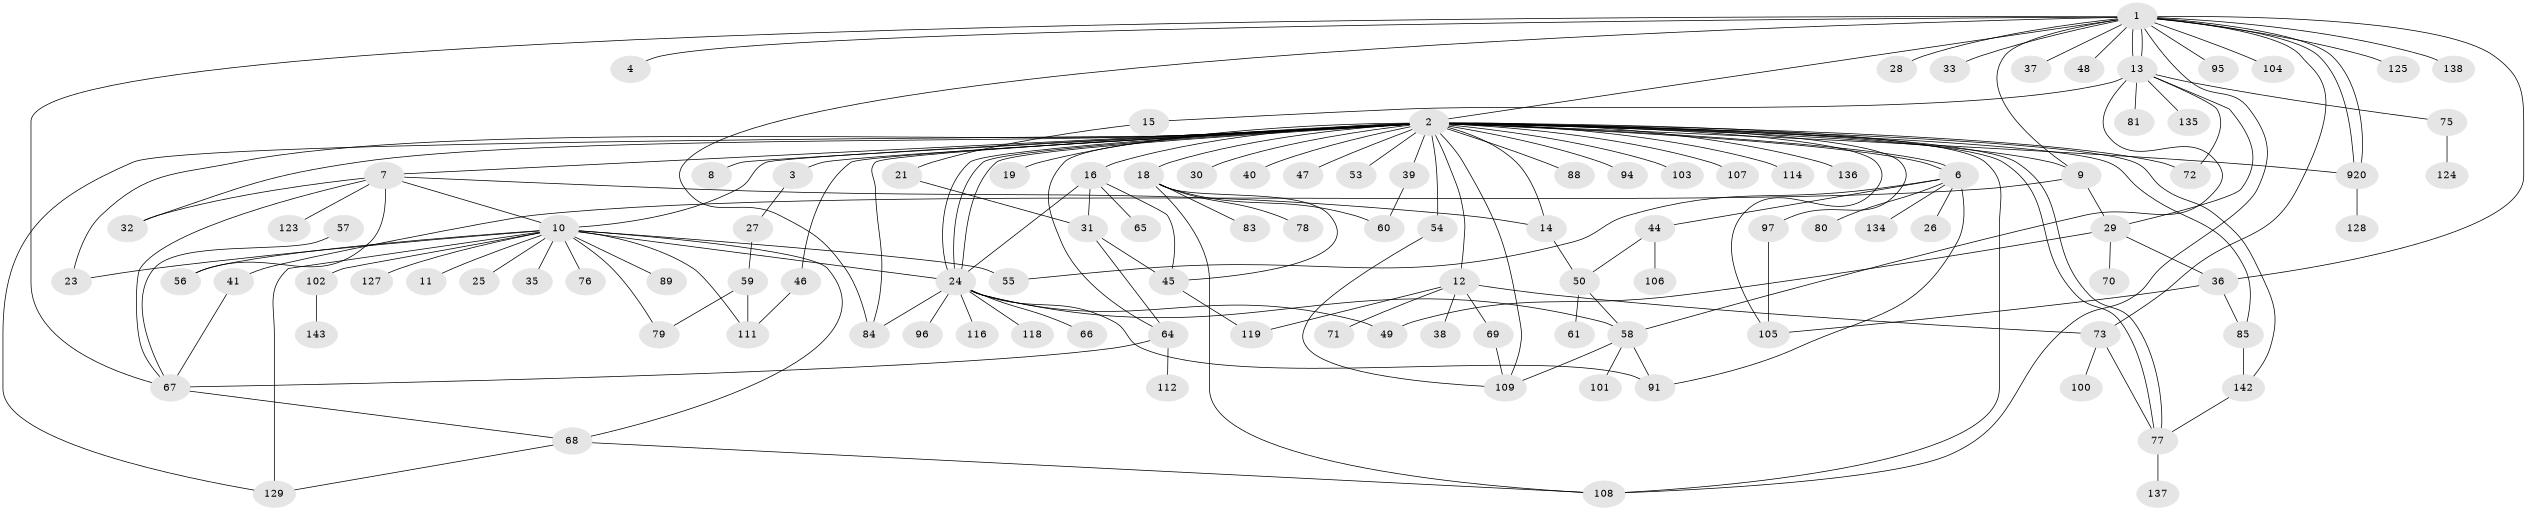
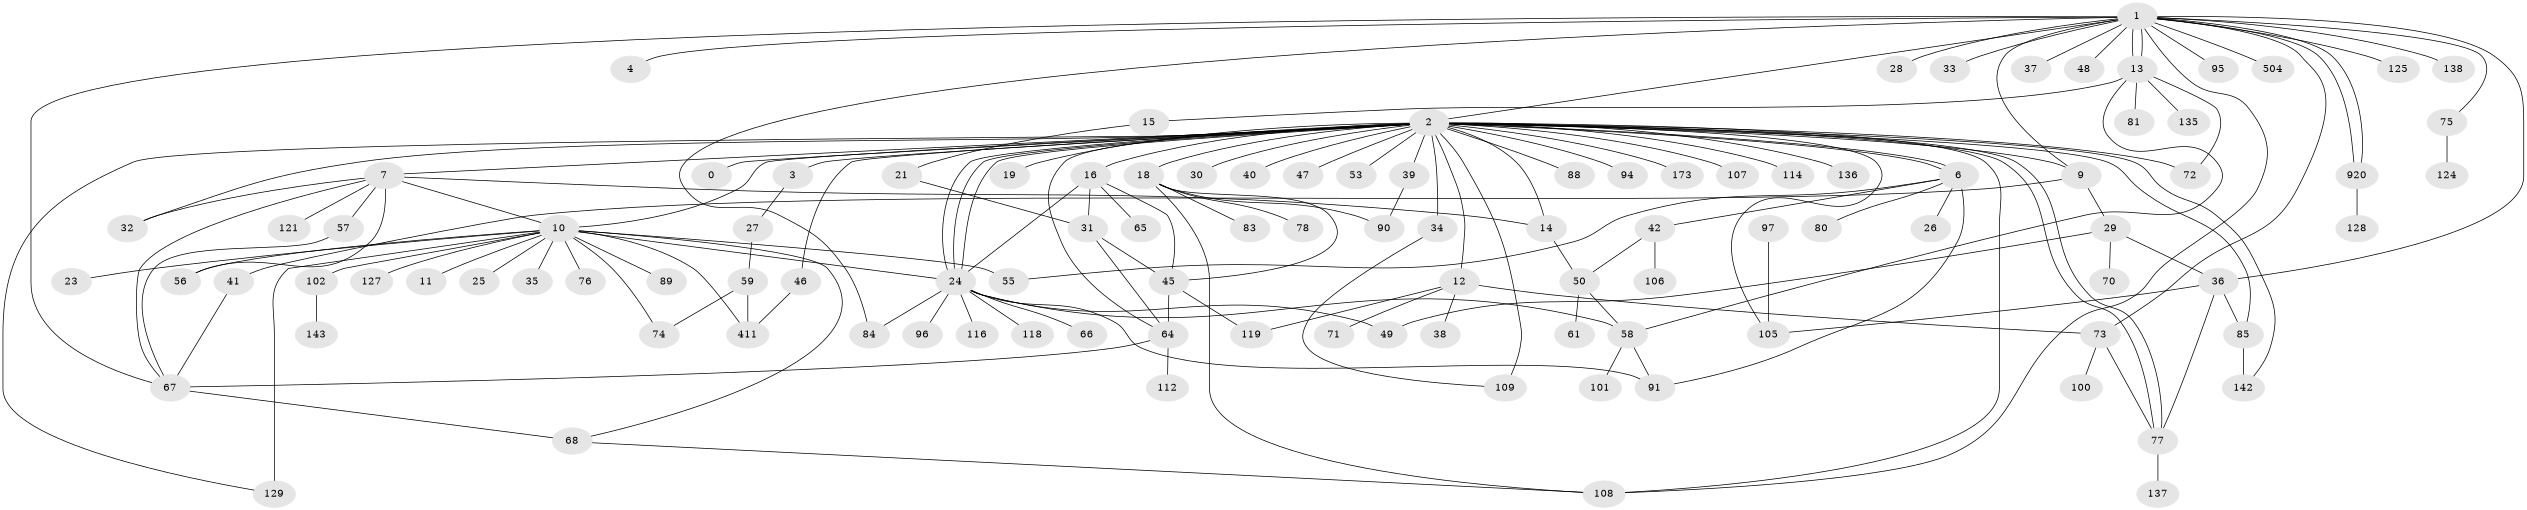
node "104": label "104" -> "504"
edge "13" -- "75": now "1" -- "75"
edge "2" -- "23": removed
edge "2" -- "920": removed
edge "2" -- "84": removed
edge "13" -- "29": removed
edge "2" -- "97": removed
node "8": label "8" -> "0"
node "103": label "103" -> "173"
edge "7" -- "57": added
node "123": label "123" -> "121"
node "60": label "60" -> "90"
node "54": label "54" -> "34"
node "44": label "44" -> "42"
node "134": removed
edge "45" -- "64": added
node "79": label "79" -> "74"
node "111": label "111" -> "411"
node "69": removed
edge "58" -- "109": removed
edge "142" -- "77": now "36" -- "77"
edge "68" -- "129": removed
